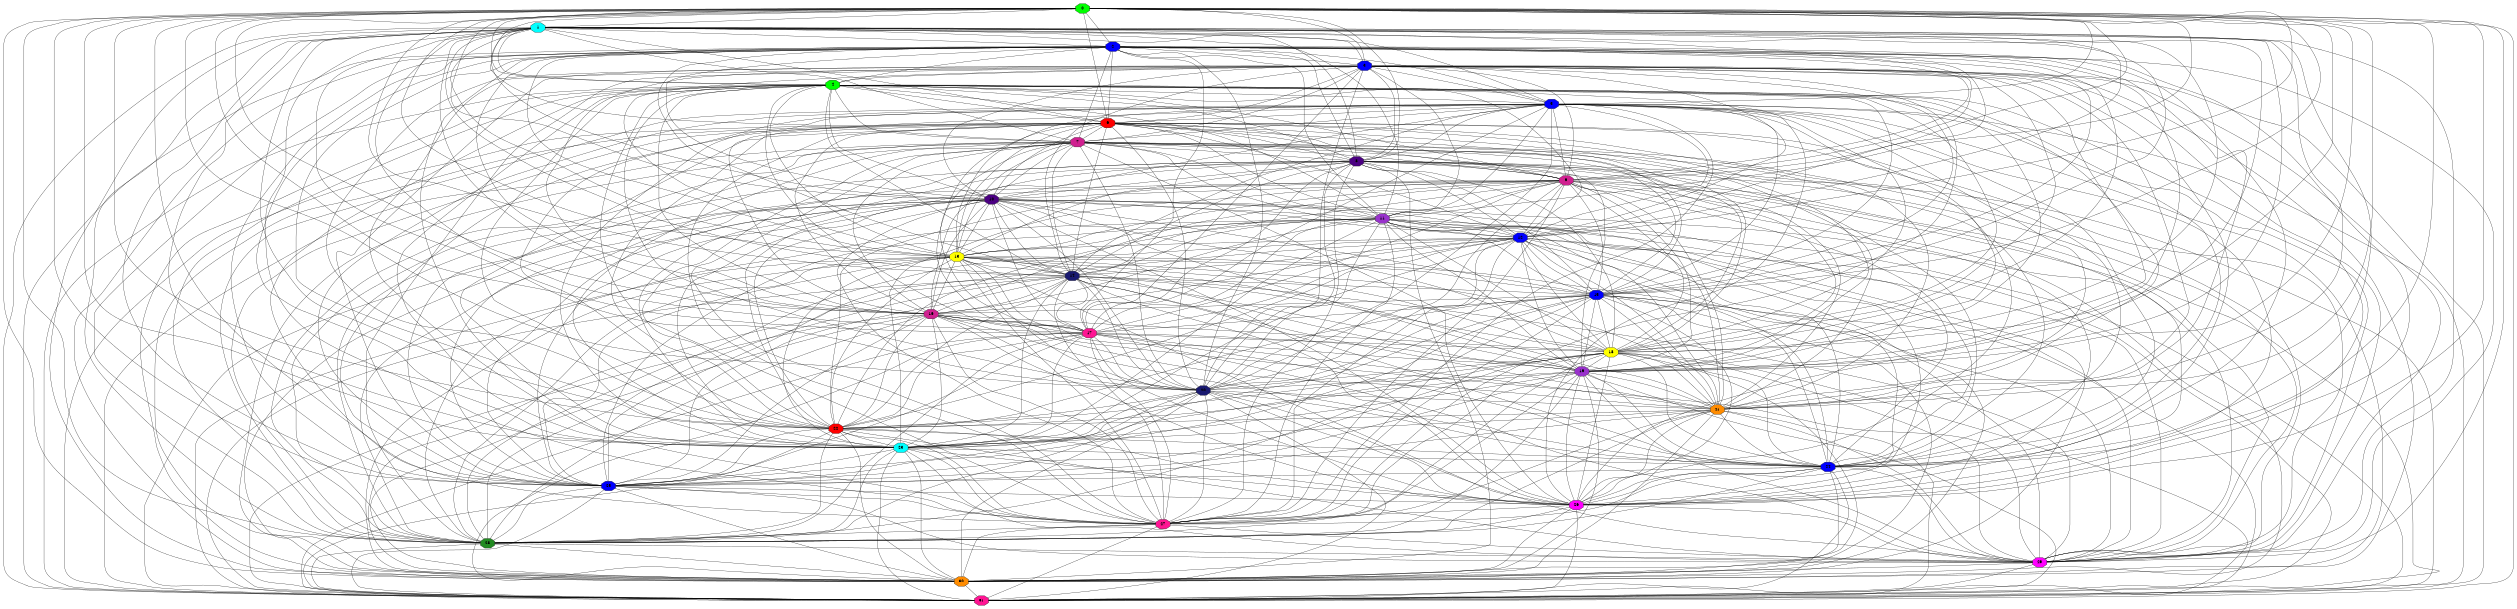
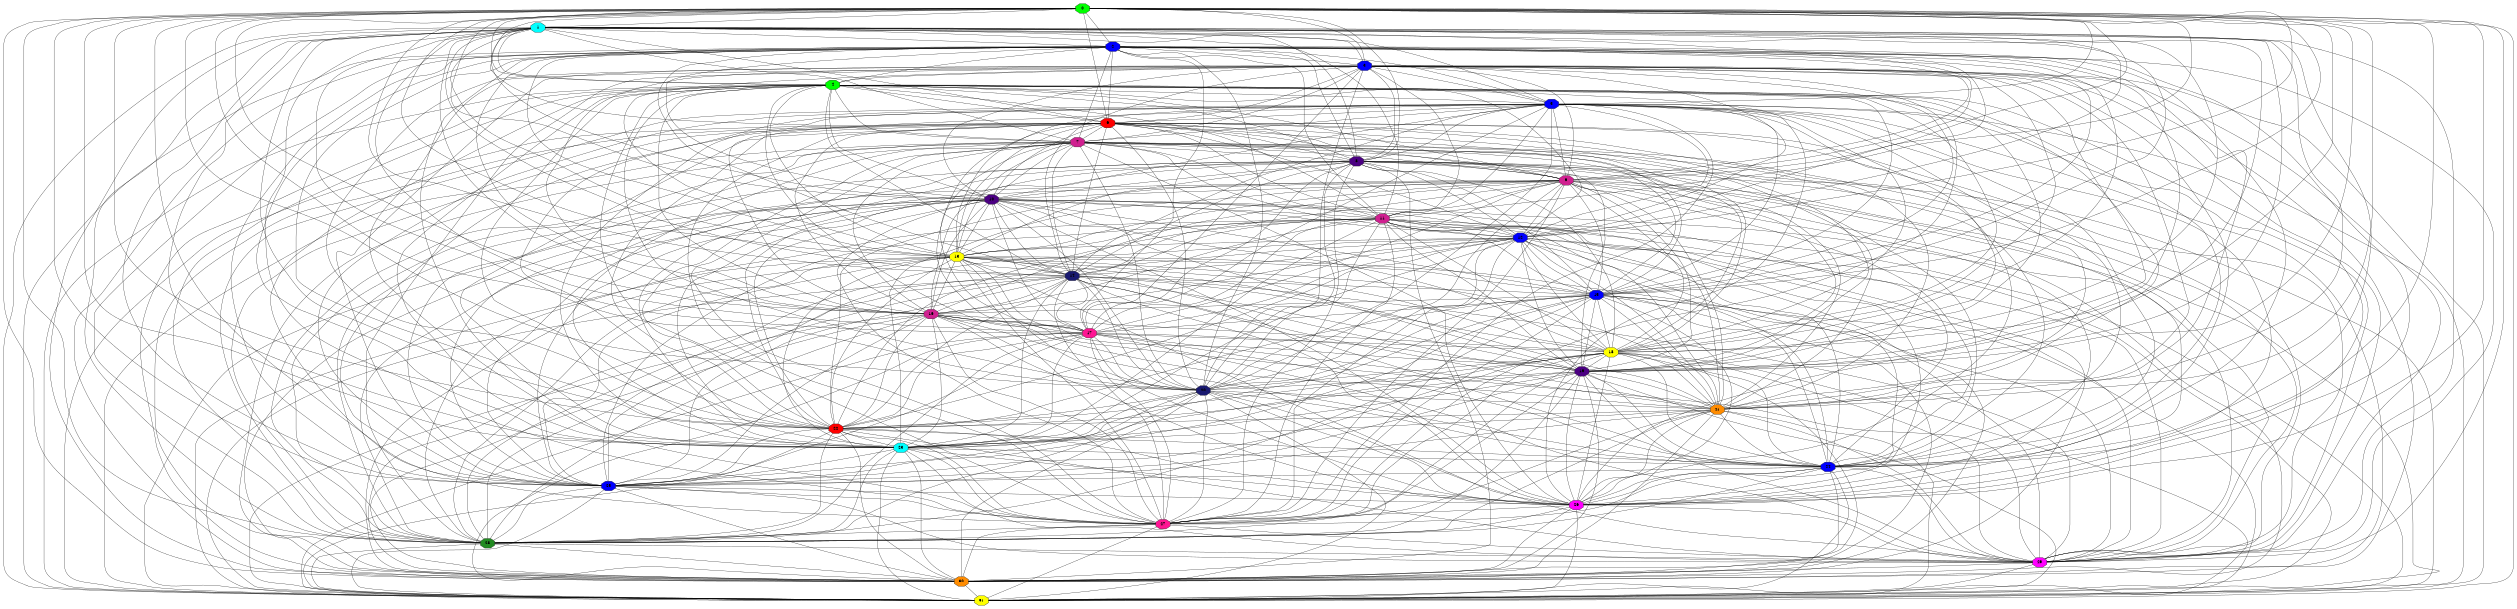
node "11": fillcolor darkorchid -> violetred
node "19": fillcolor darkorchid -> indigo
node "31": fillcolor deeppink -> yellow
